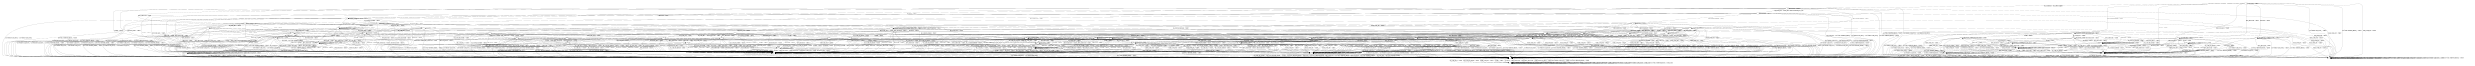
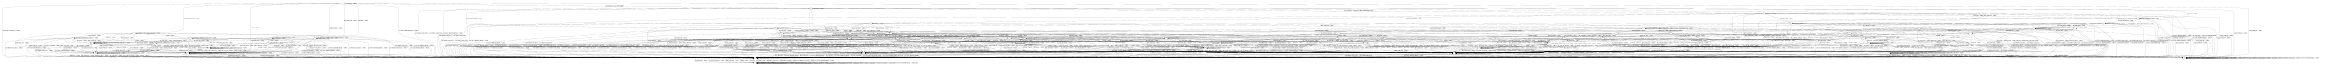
edge "s51" -> "s10": removed, label "CHANGE_CIPHER_SPEC / TIMEOUT"
